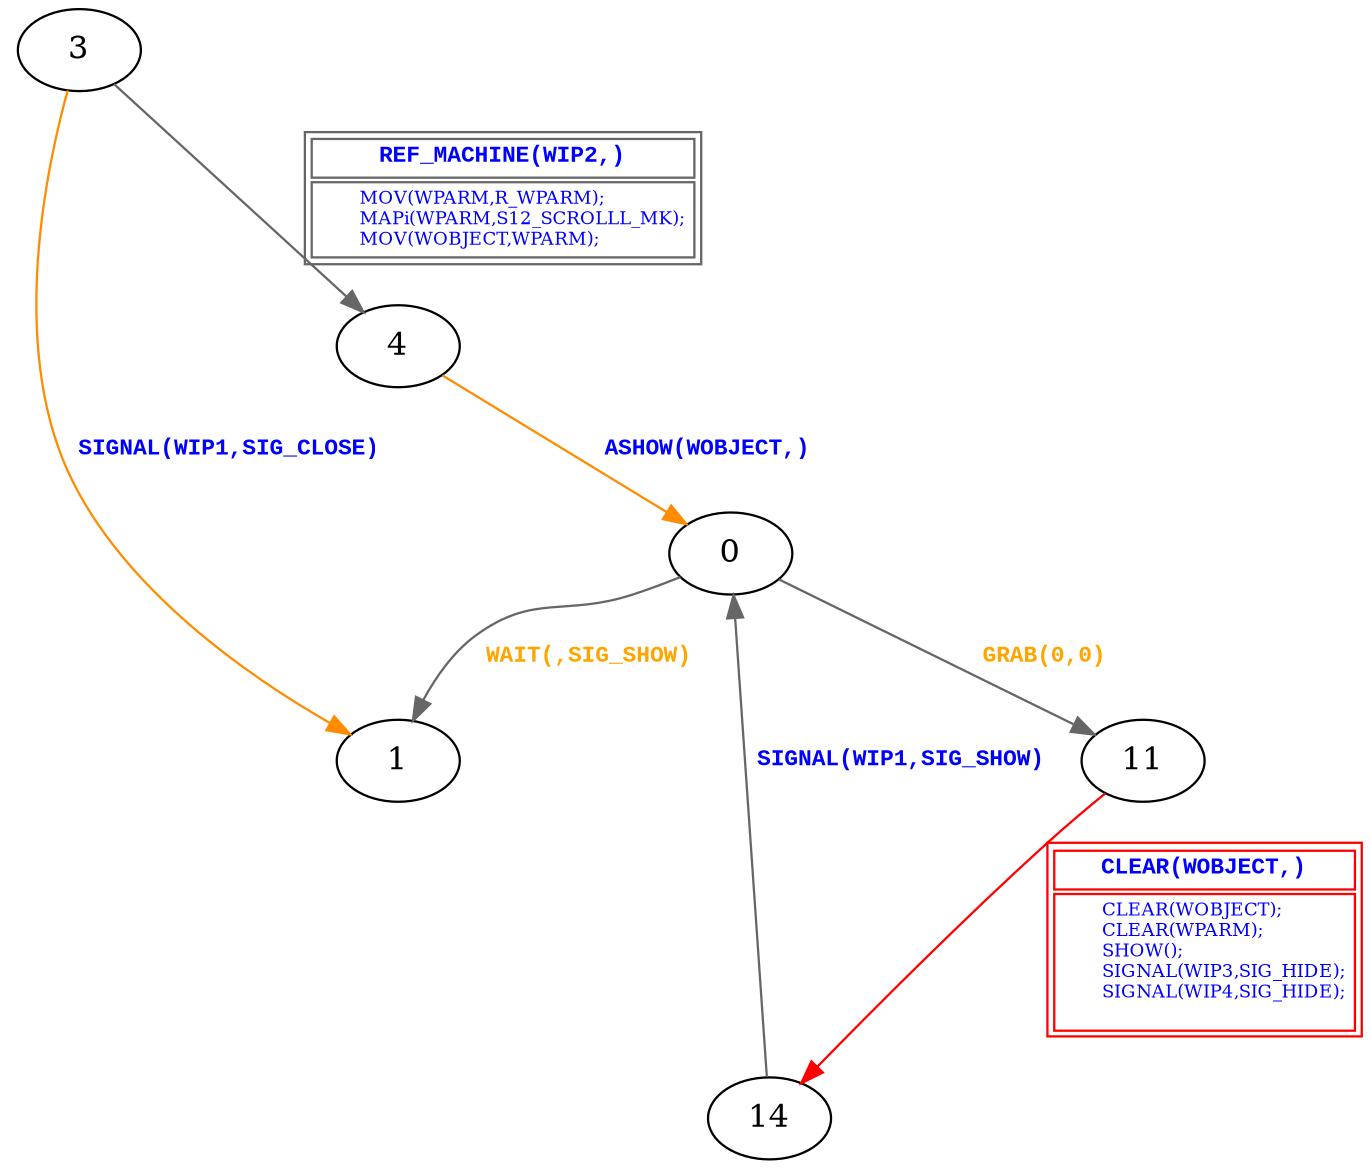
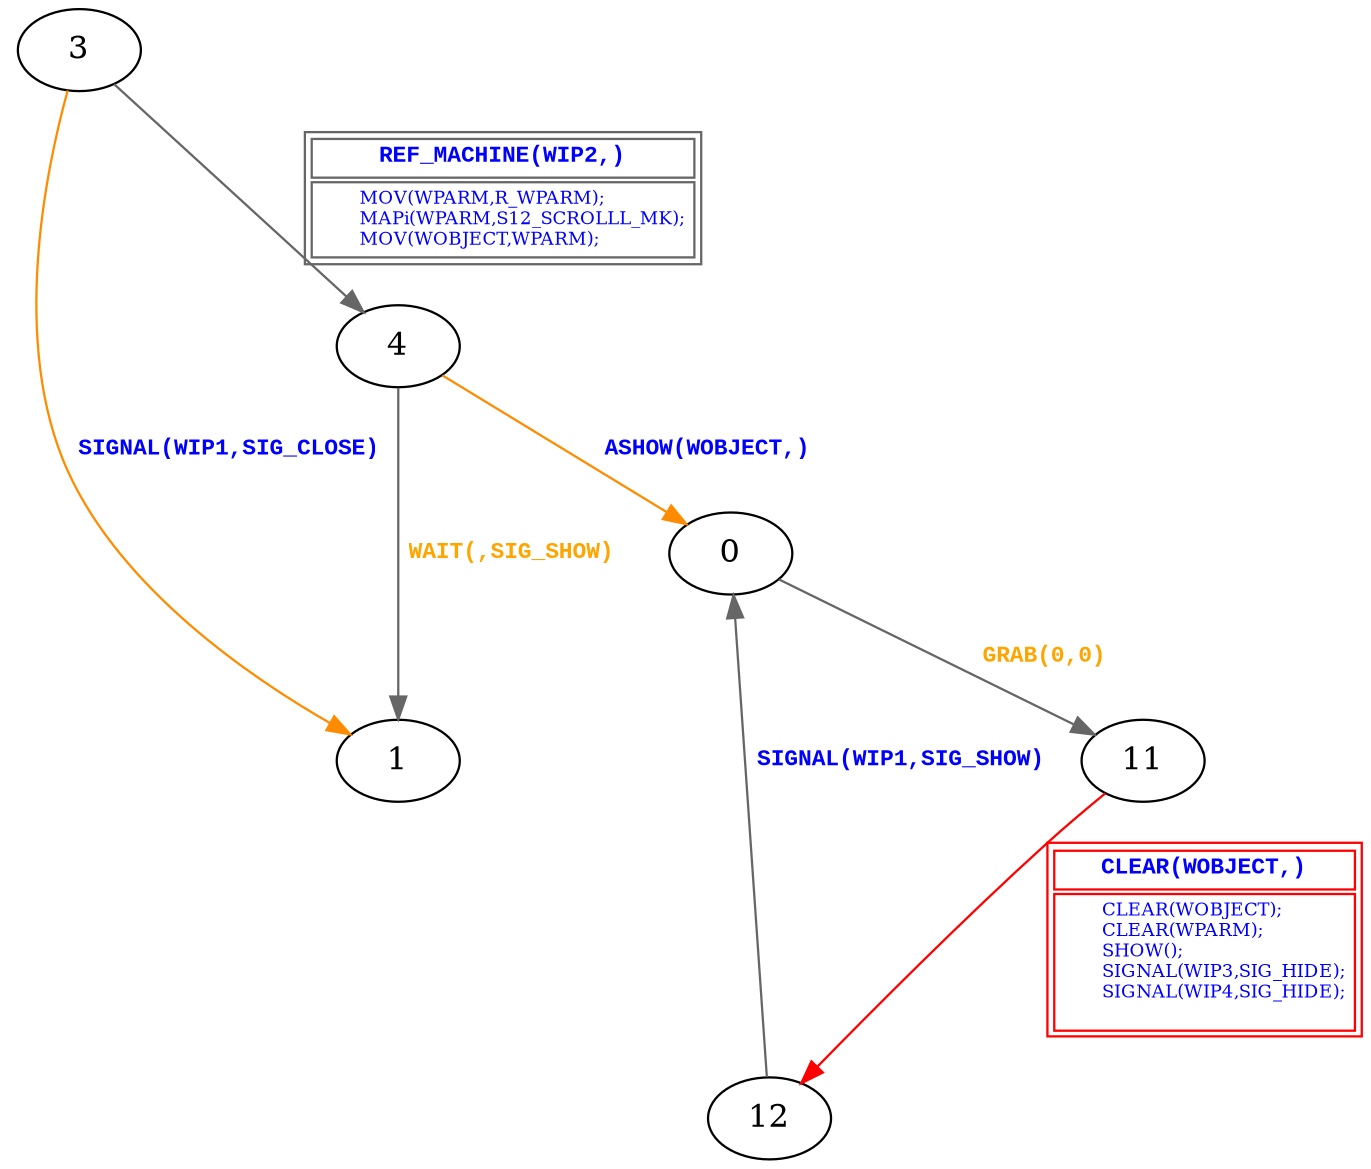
edge "0" -> "1": now "4" -> "1"
node "14": label "14" -> "12"
